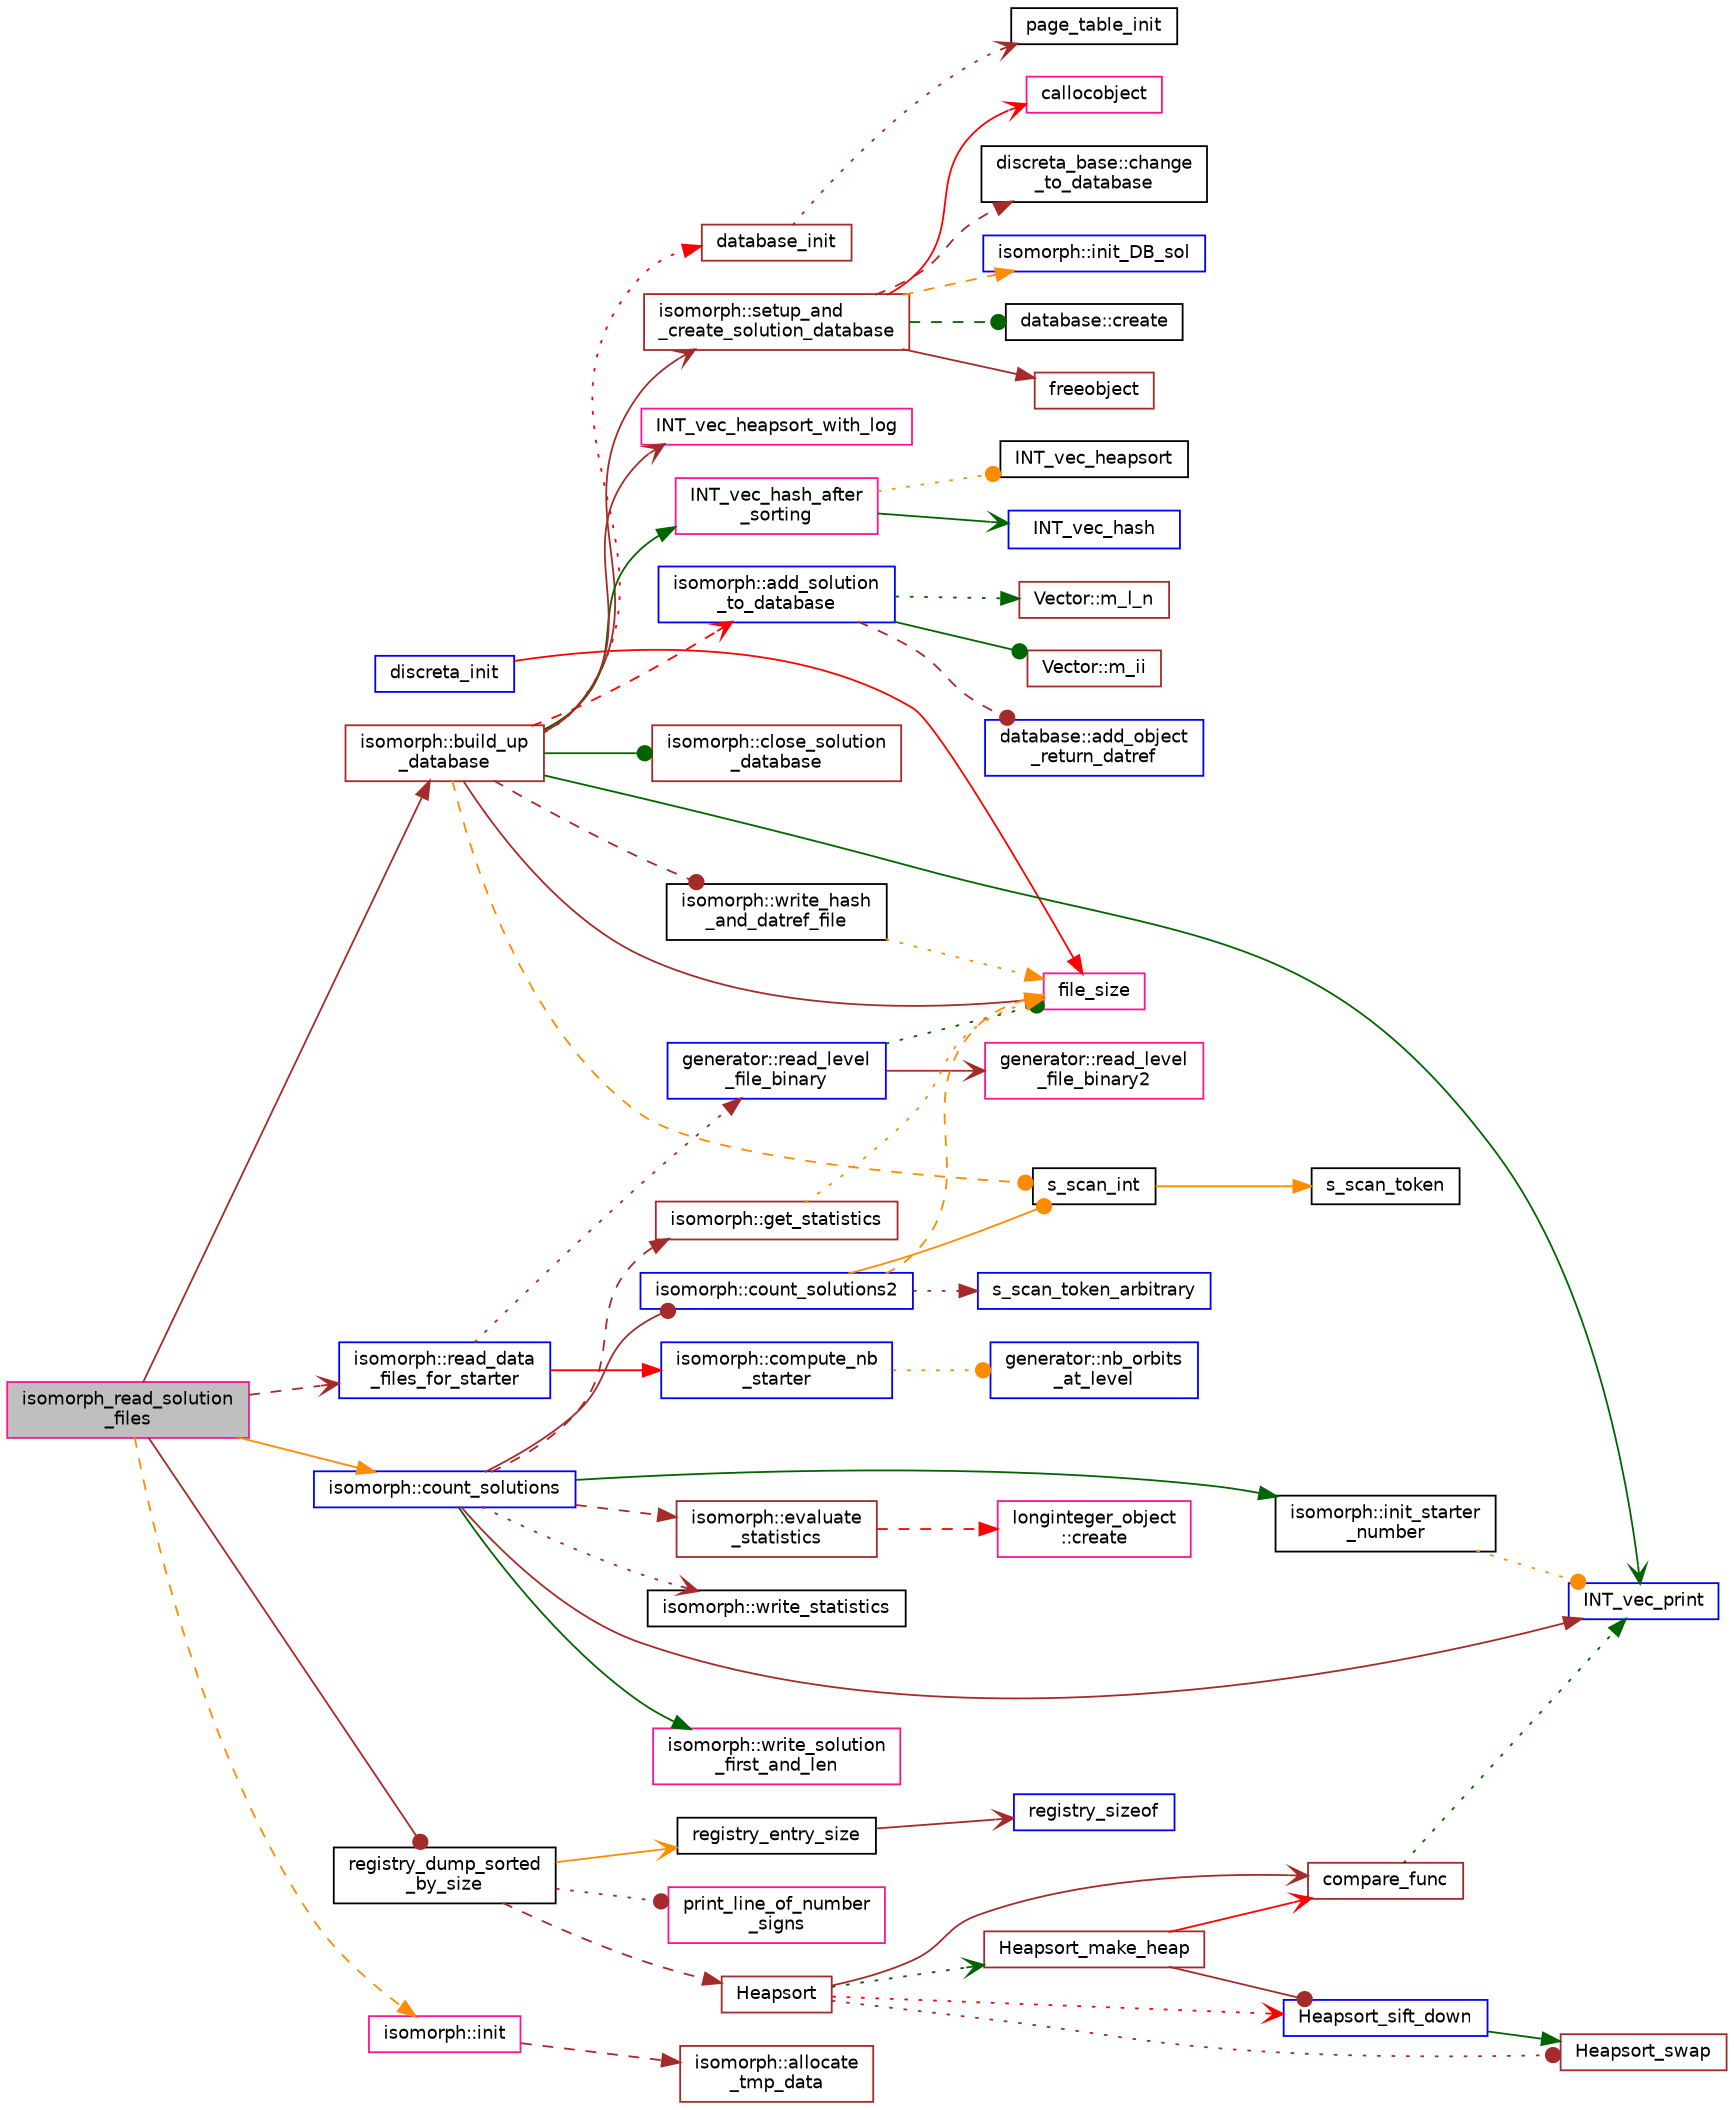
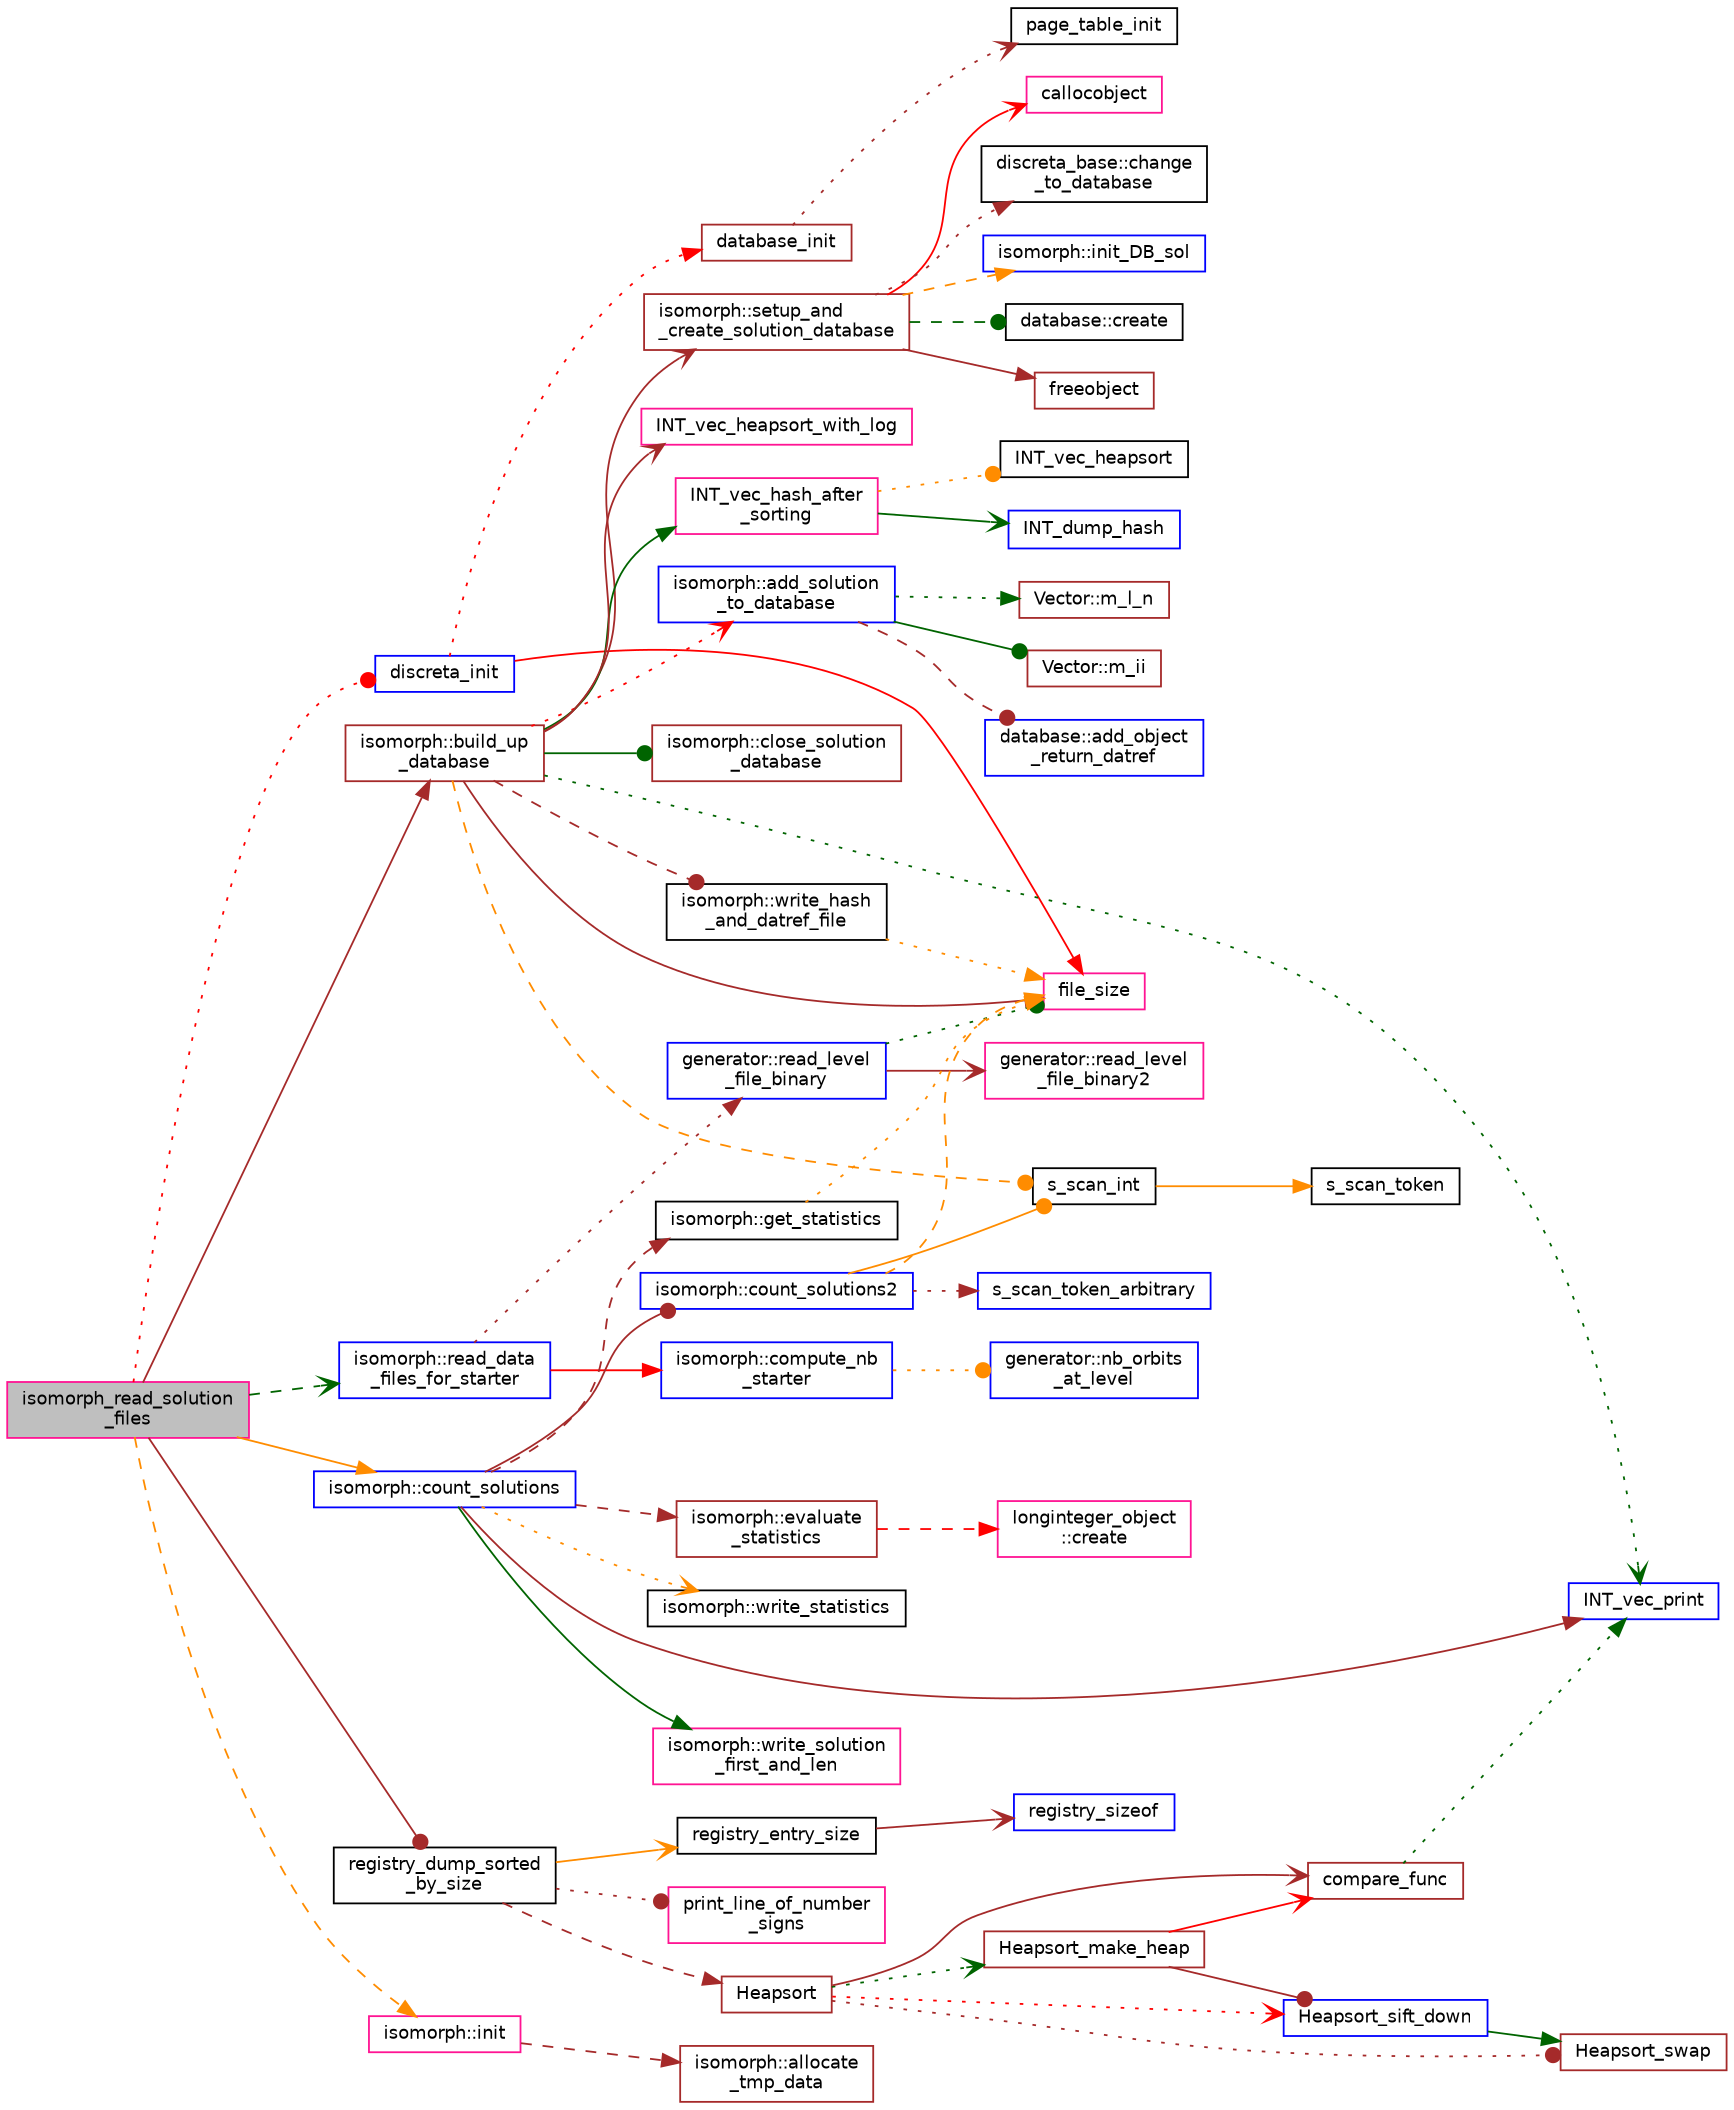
edge "isomorph::setup_and _create_solution_database" -> "discreta_base::change _to_database": style dashed -> dotted
edge "isomorph::build_up _database" -> "database_init": now "discreta_init" -> "database_init"
node "INT_vec_hash": label "INT_vec_hash" -> "INT_dump_hash"
edge "isomorph::build_up _database" -> "isomorph::add_solution _to_database": style dashed -> dotted
edge "isomorph::build_up _database" -> "INT_vec_print": style solid -> dotted
edge "isomorph_read_solution _files" -> "discreta_init": added
node "isomorph::get_statistics": color brown -> black
edge "isomorph_read_solution _files" -> "isomorph::read_data _files_for_starter": color brown -> darkgreen
node "isomorph::init_starter _number": removed
edge "isomorph::count_solutions" -> "isomorph::write_statistics": color brown -> darkorange
